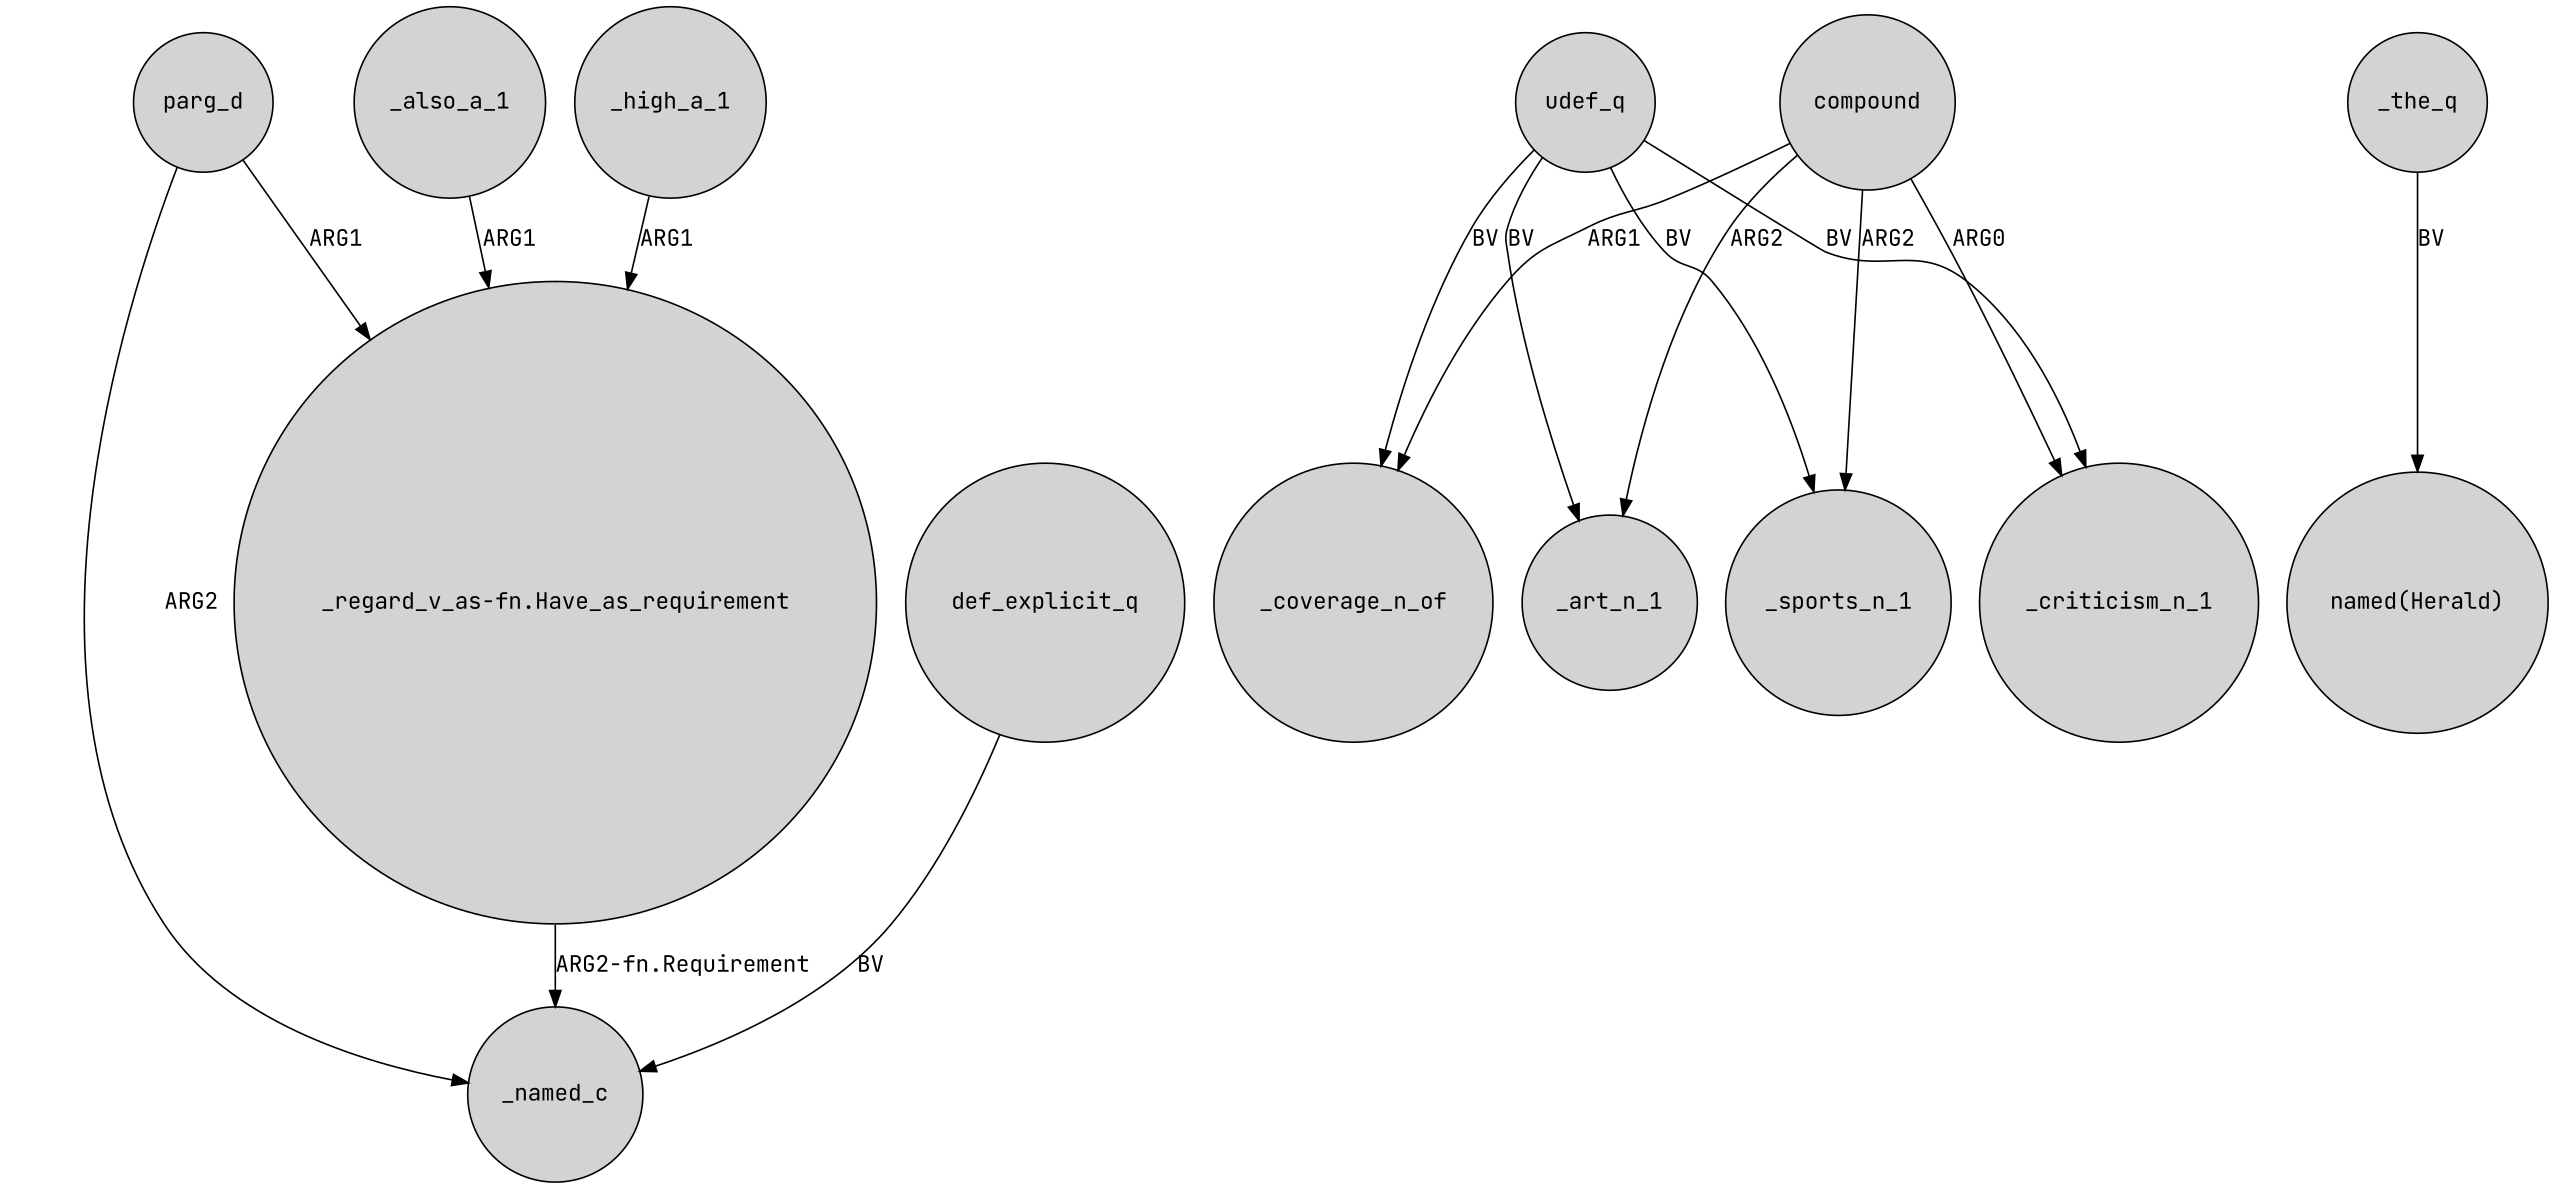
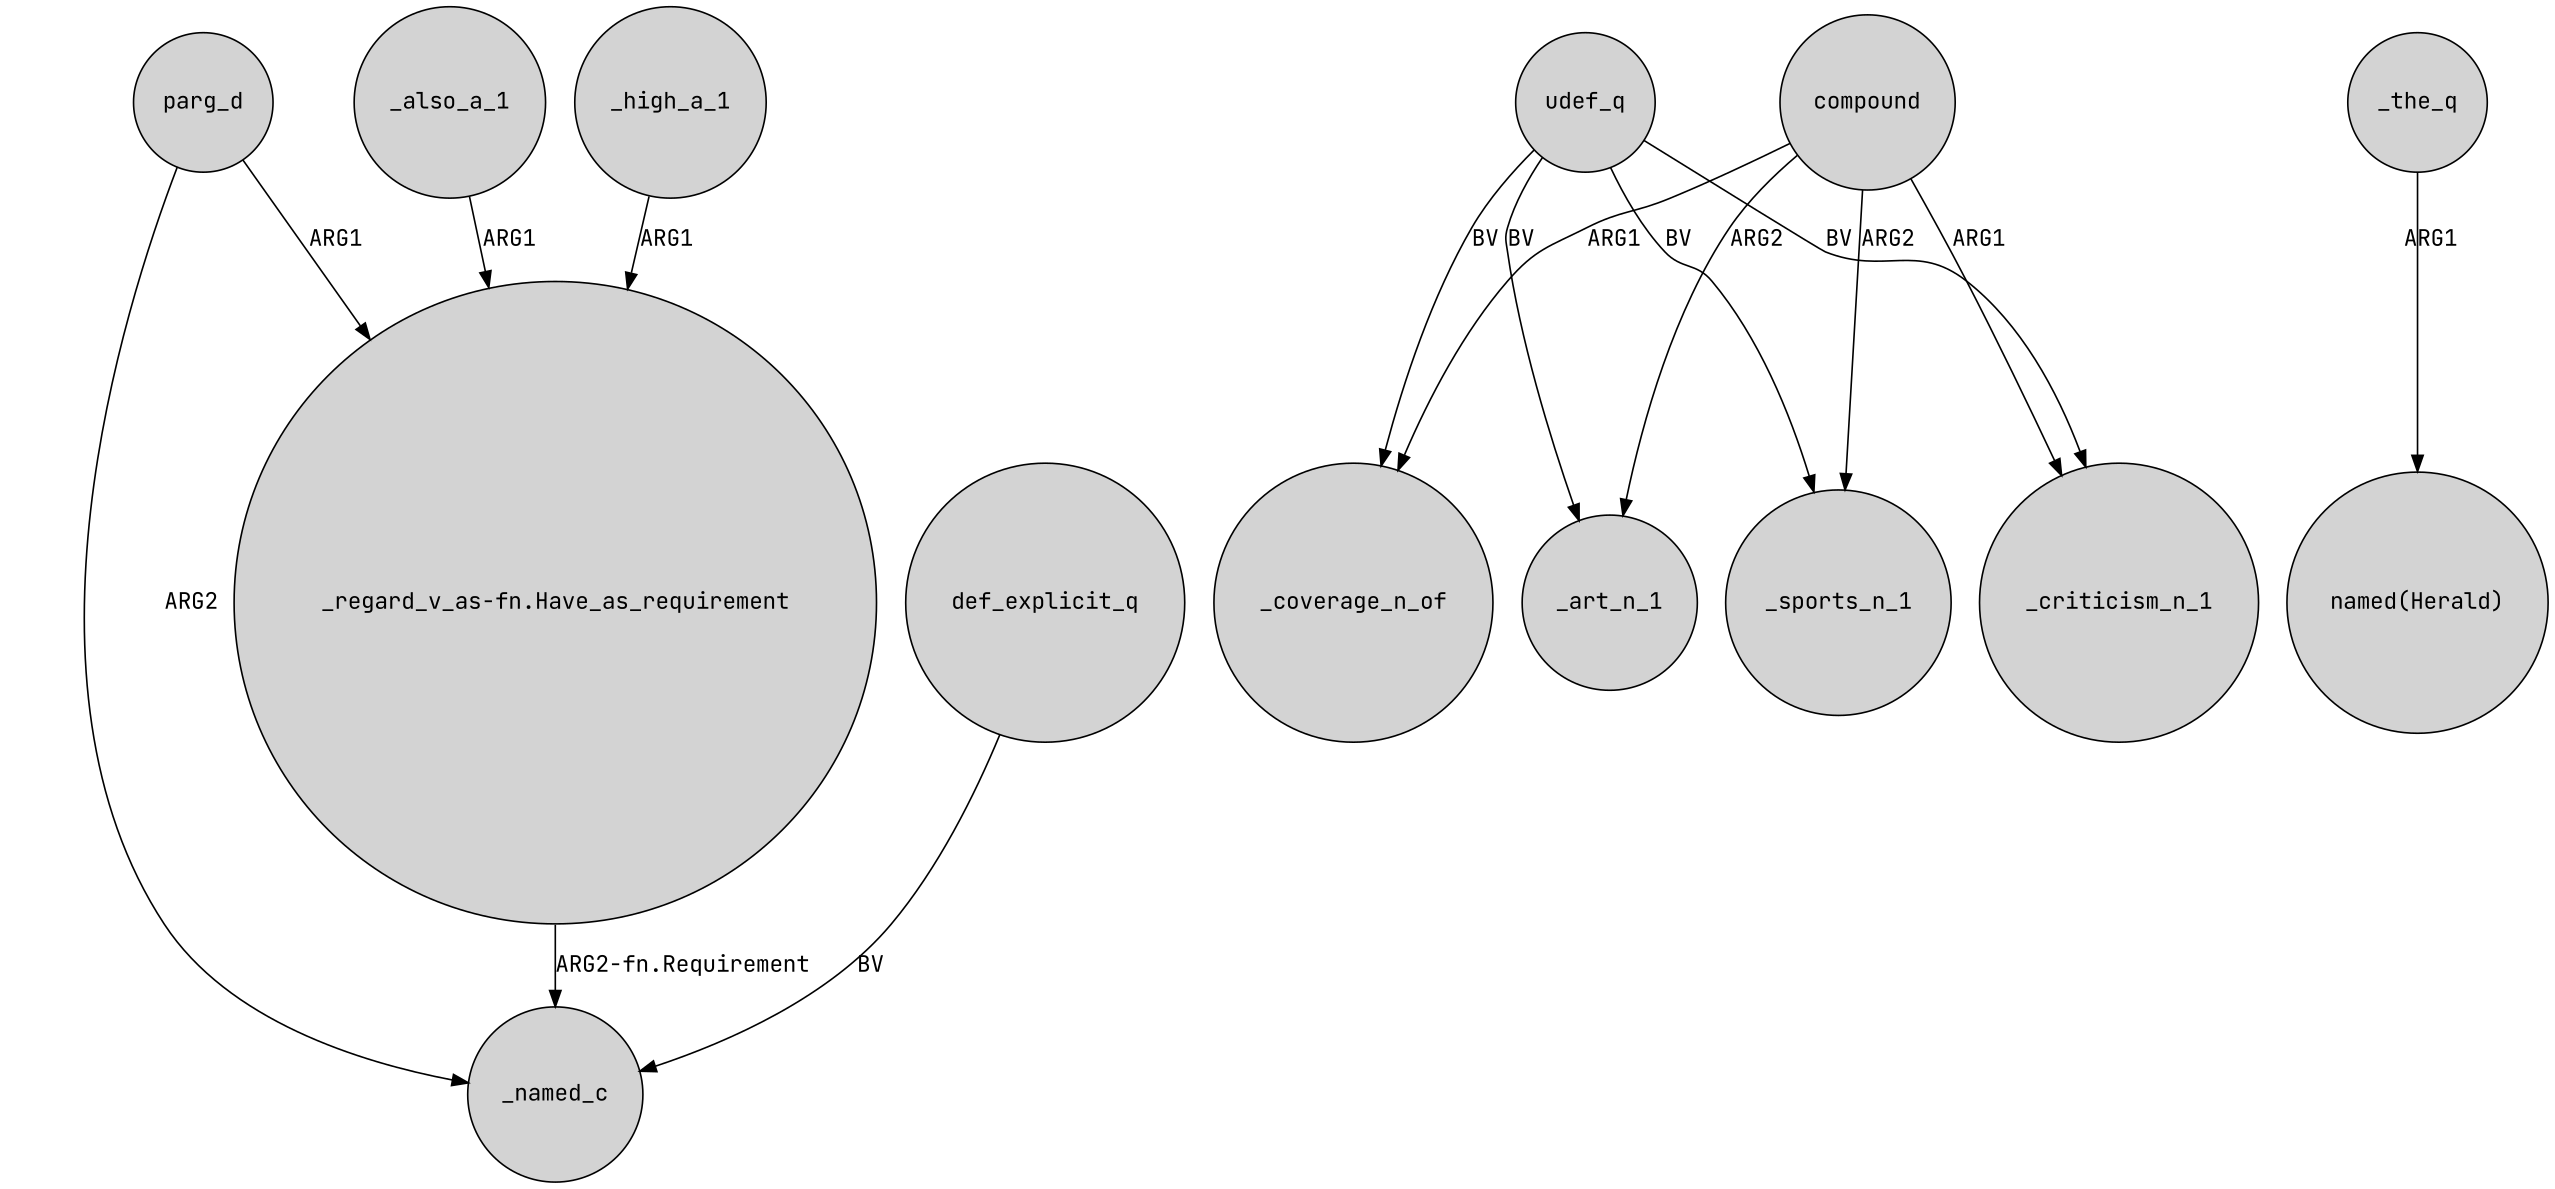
edge "compound" -> "_criticism_n_1": label "ARG0" -> "ARG1"
edge "_the_q" -> "named(Herald)": label "BV" -> "ARG1"
